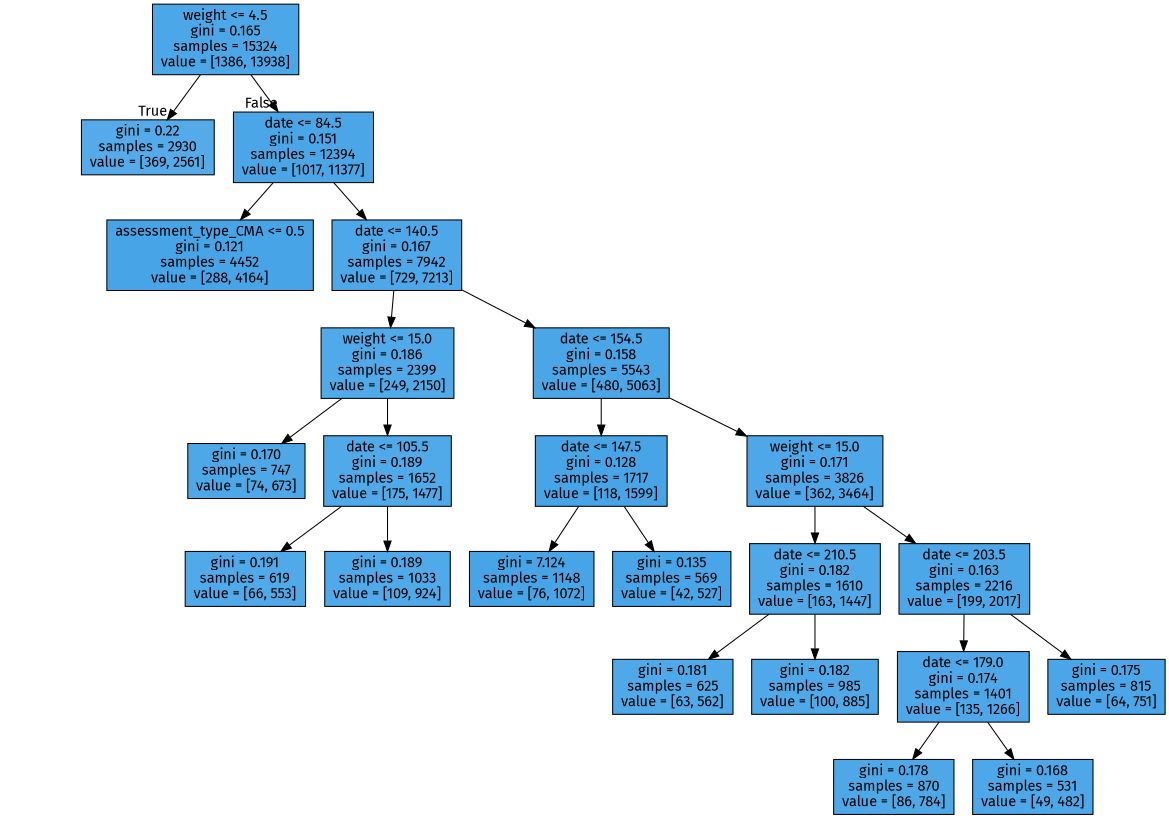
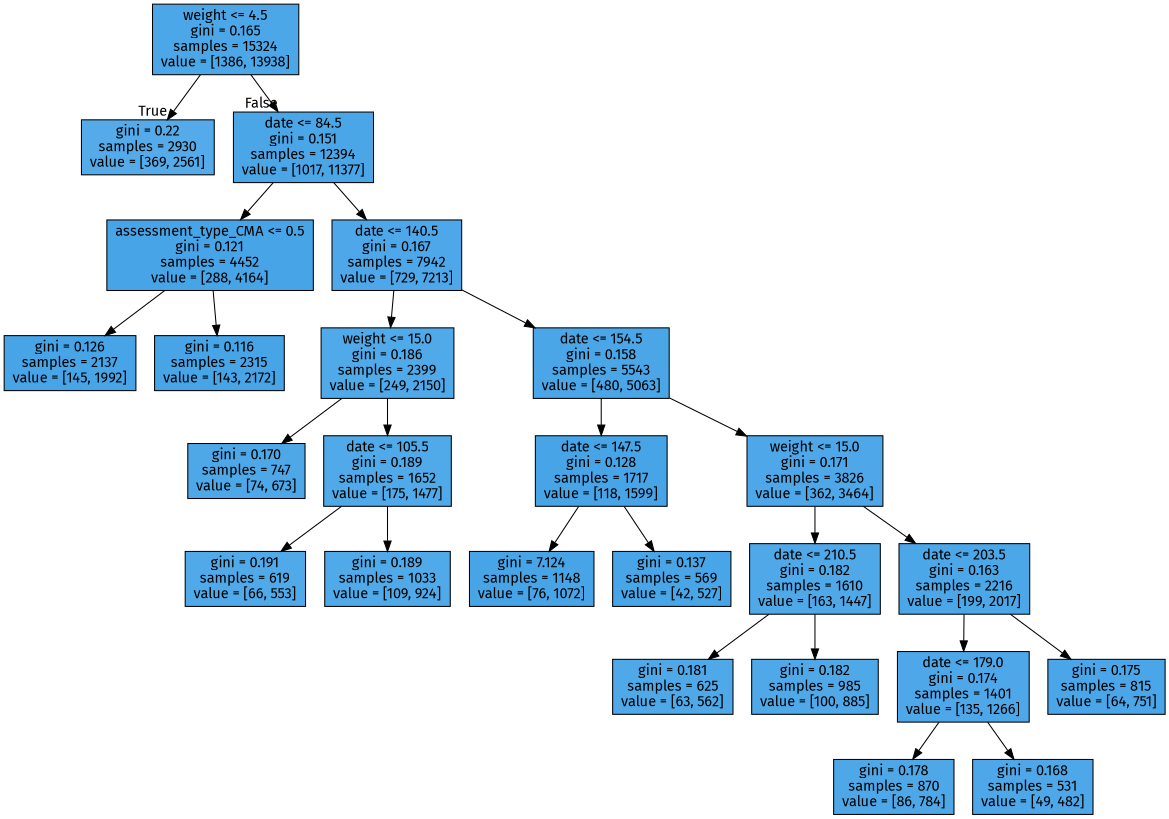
node "gini = 0.126 samples = 2137 value = [145, 1992]": added
node "gini = 0.116 samples = 2315 value = [143, 2172]": added
node "gini = 0.135 samples = 569 value = [42, 527]": label "gini = 0.135 samples = 569 value = [42, 527]" -> "gini = 0.137 samples = 569 value = [42, 527]"
